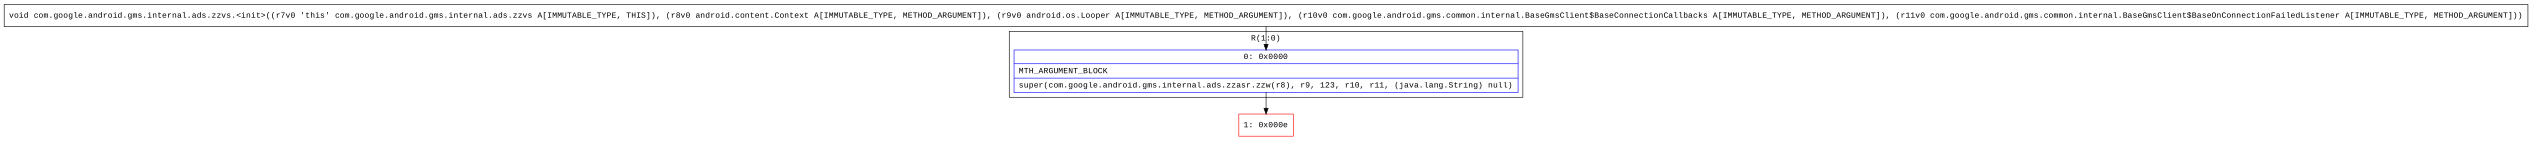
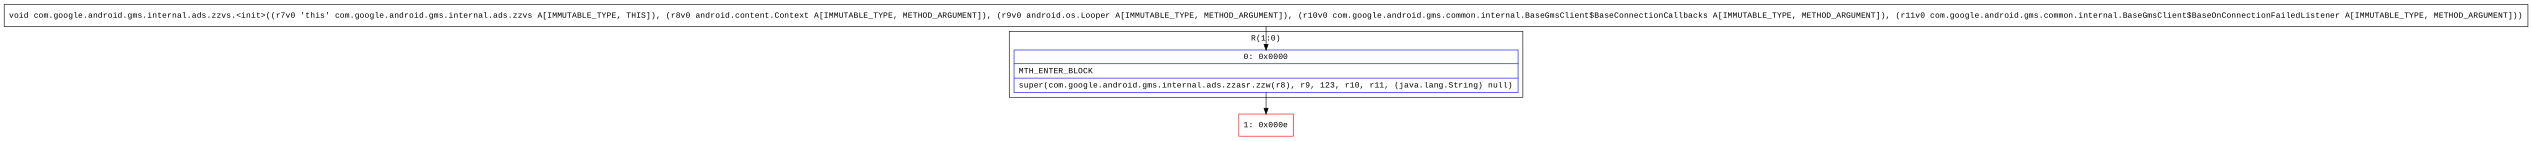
node "0: 0x0000": text "MTH_ARGUMENT_BLOCK" -> "MTH_ENTER_BLOCK"
